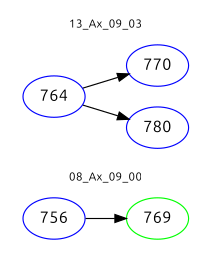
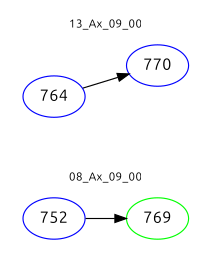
cluster "13_Ax_09_03": label "13_Ax_09_03" -> "13_Ax_09_00"
node "780": removed
node "756": label "756" -> "752"
